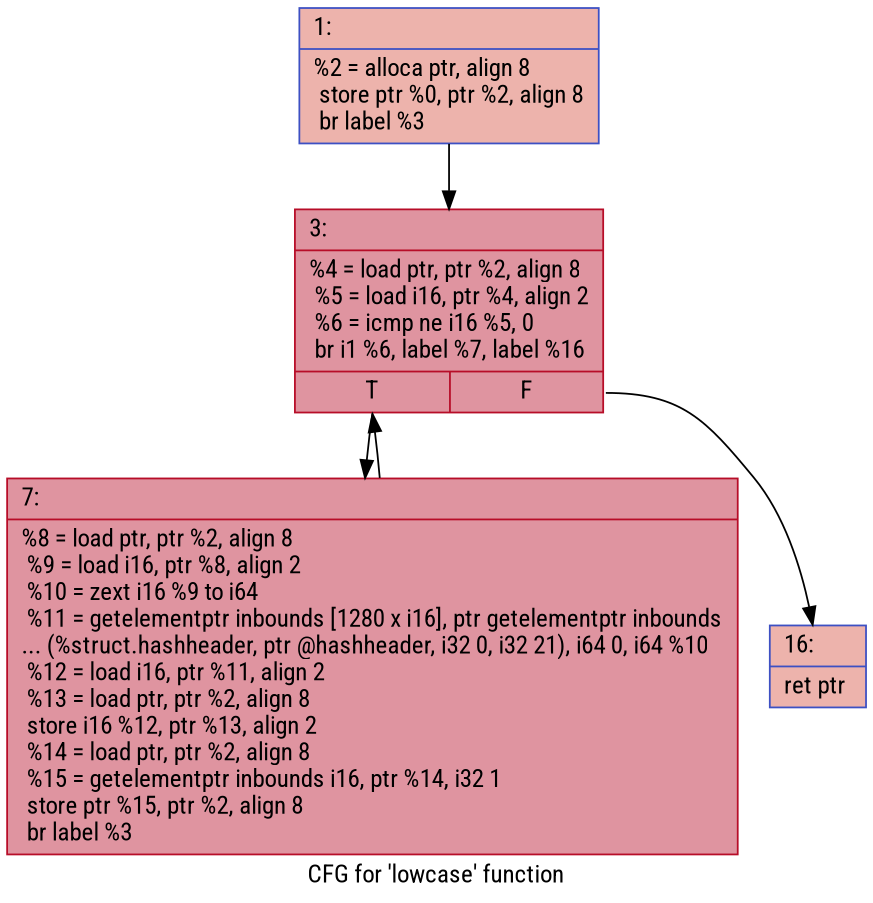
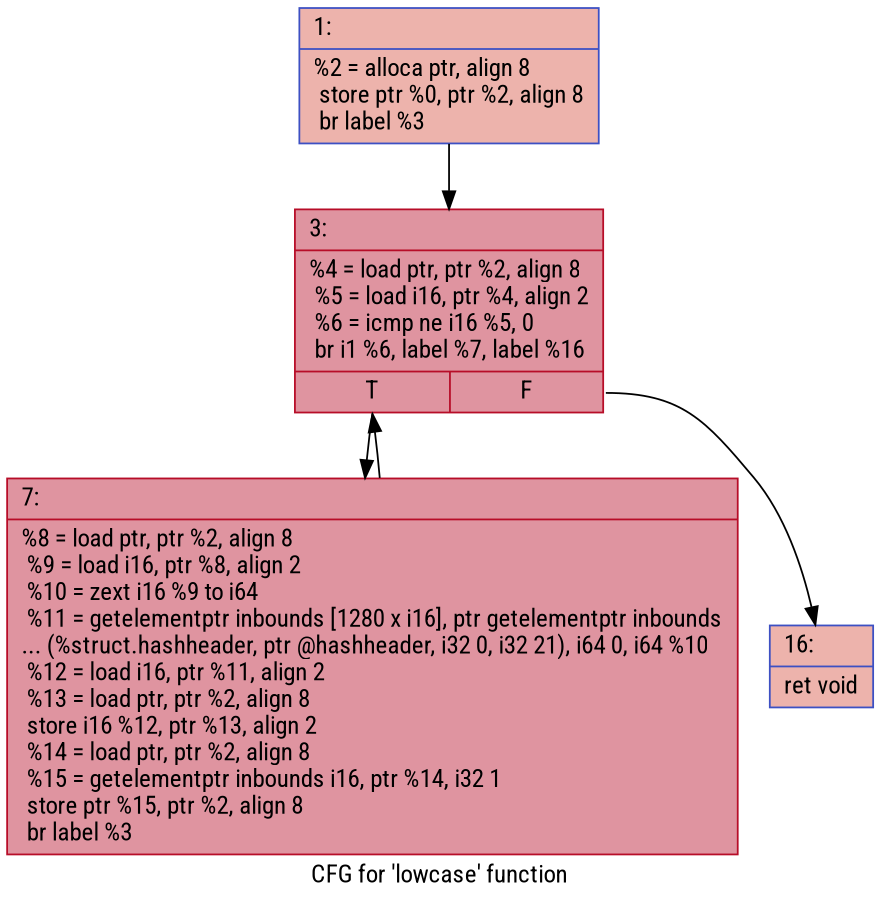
node "16:": text "ret ptr" -> "ret void"
